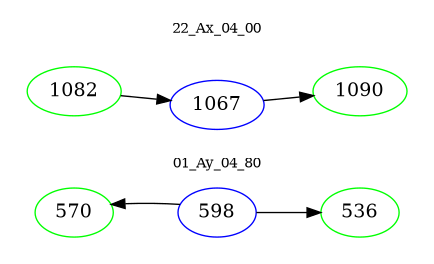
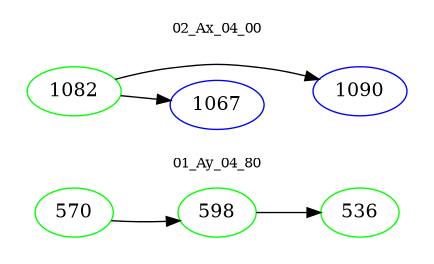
cluster "22_Ax_04_00": label "22_Ax_04_00" -> "02_Ax_04_00"
node "1090": color green -> blue
edge "1067" -> "1090": now "1082" -> "1090"
edge "598" -> "570": reversed
node "598": color blue -> green
